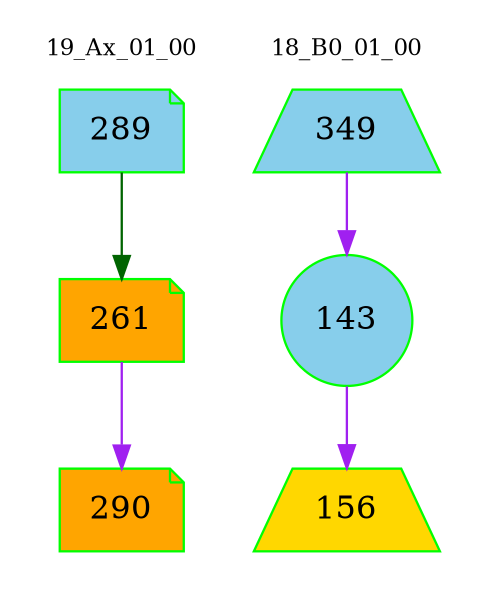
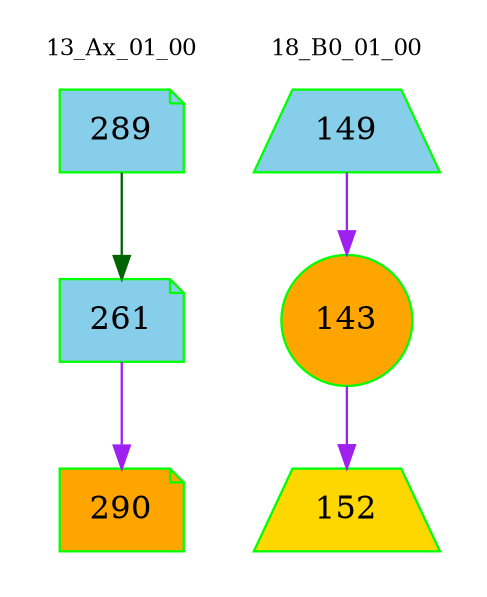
cluster "19_Ax_01_00": label "19_Ax_01_00" -> "13_Ax_01_00"
node "349": label "349" -> "149"
node "261": fillcolor orange -> skyblue
node "143": fillcolor skyblue -> orange
node "156": label "156" -> "152"
